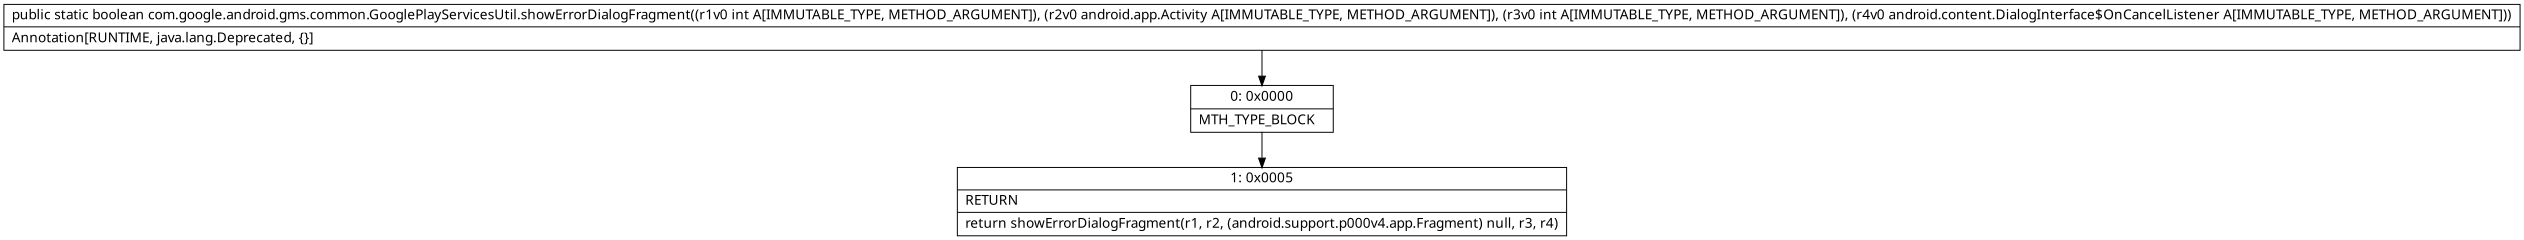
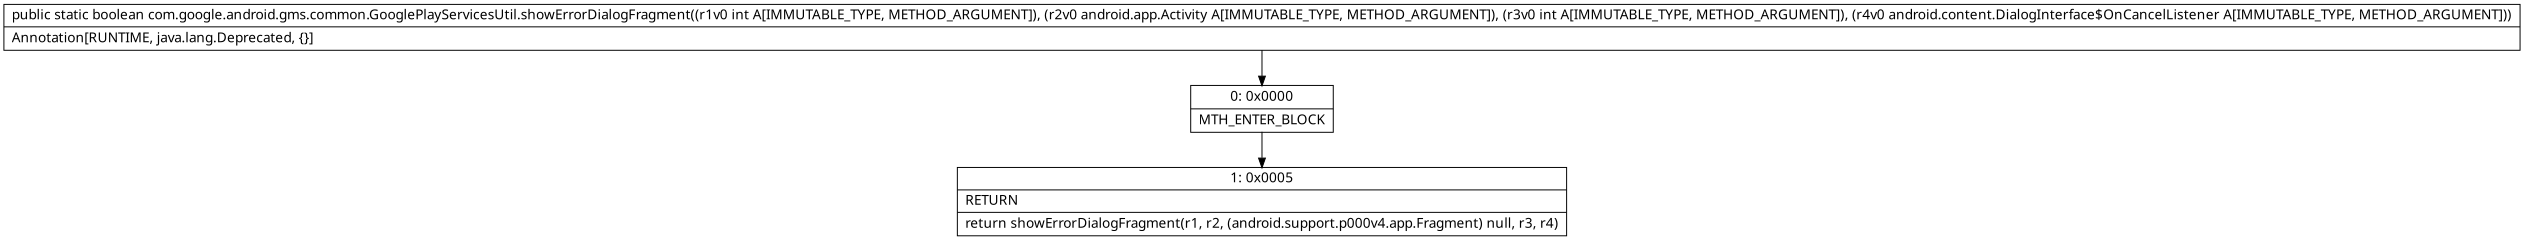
node "0: 0x0000": text "MTH_TYPE_BLOCK" -> "MTH_ENTER_BLOCK"
